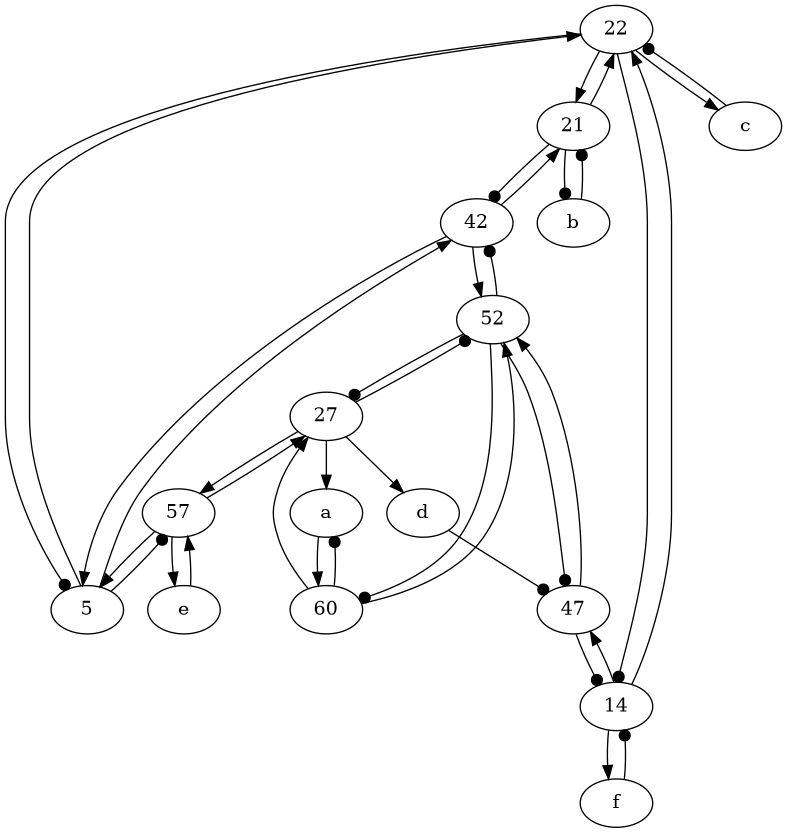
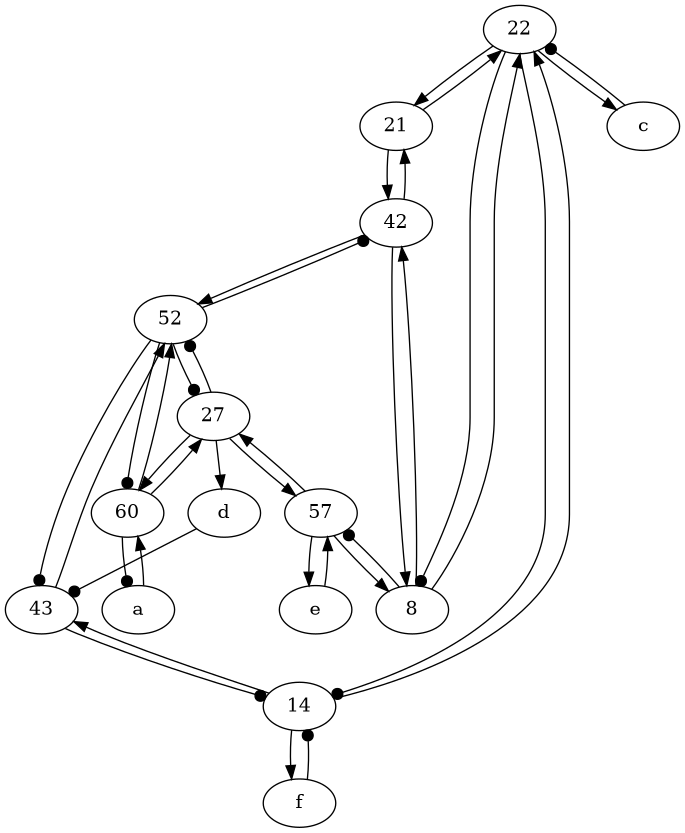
edge "21" -> "42": arrowhead dot -> normal
node "b": removed
edge "27" -> "a": now "27" -> "60"
node "5": label "5" -> "8"
node "47": label "47" -> "43"
